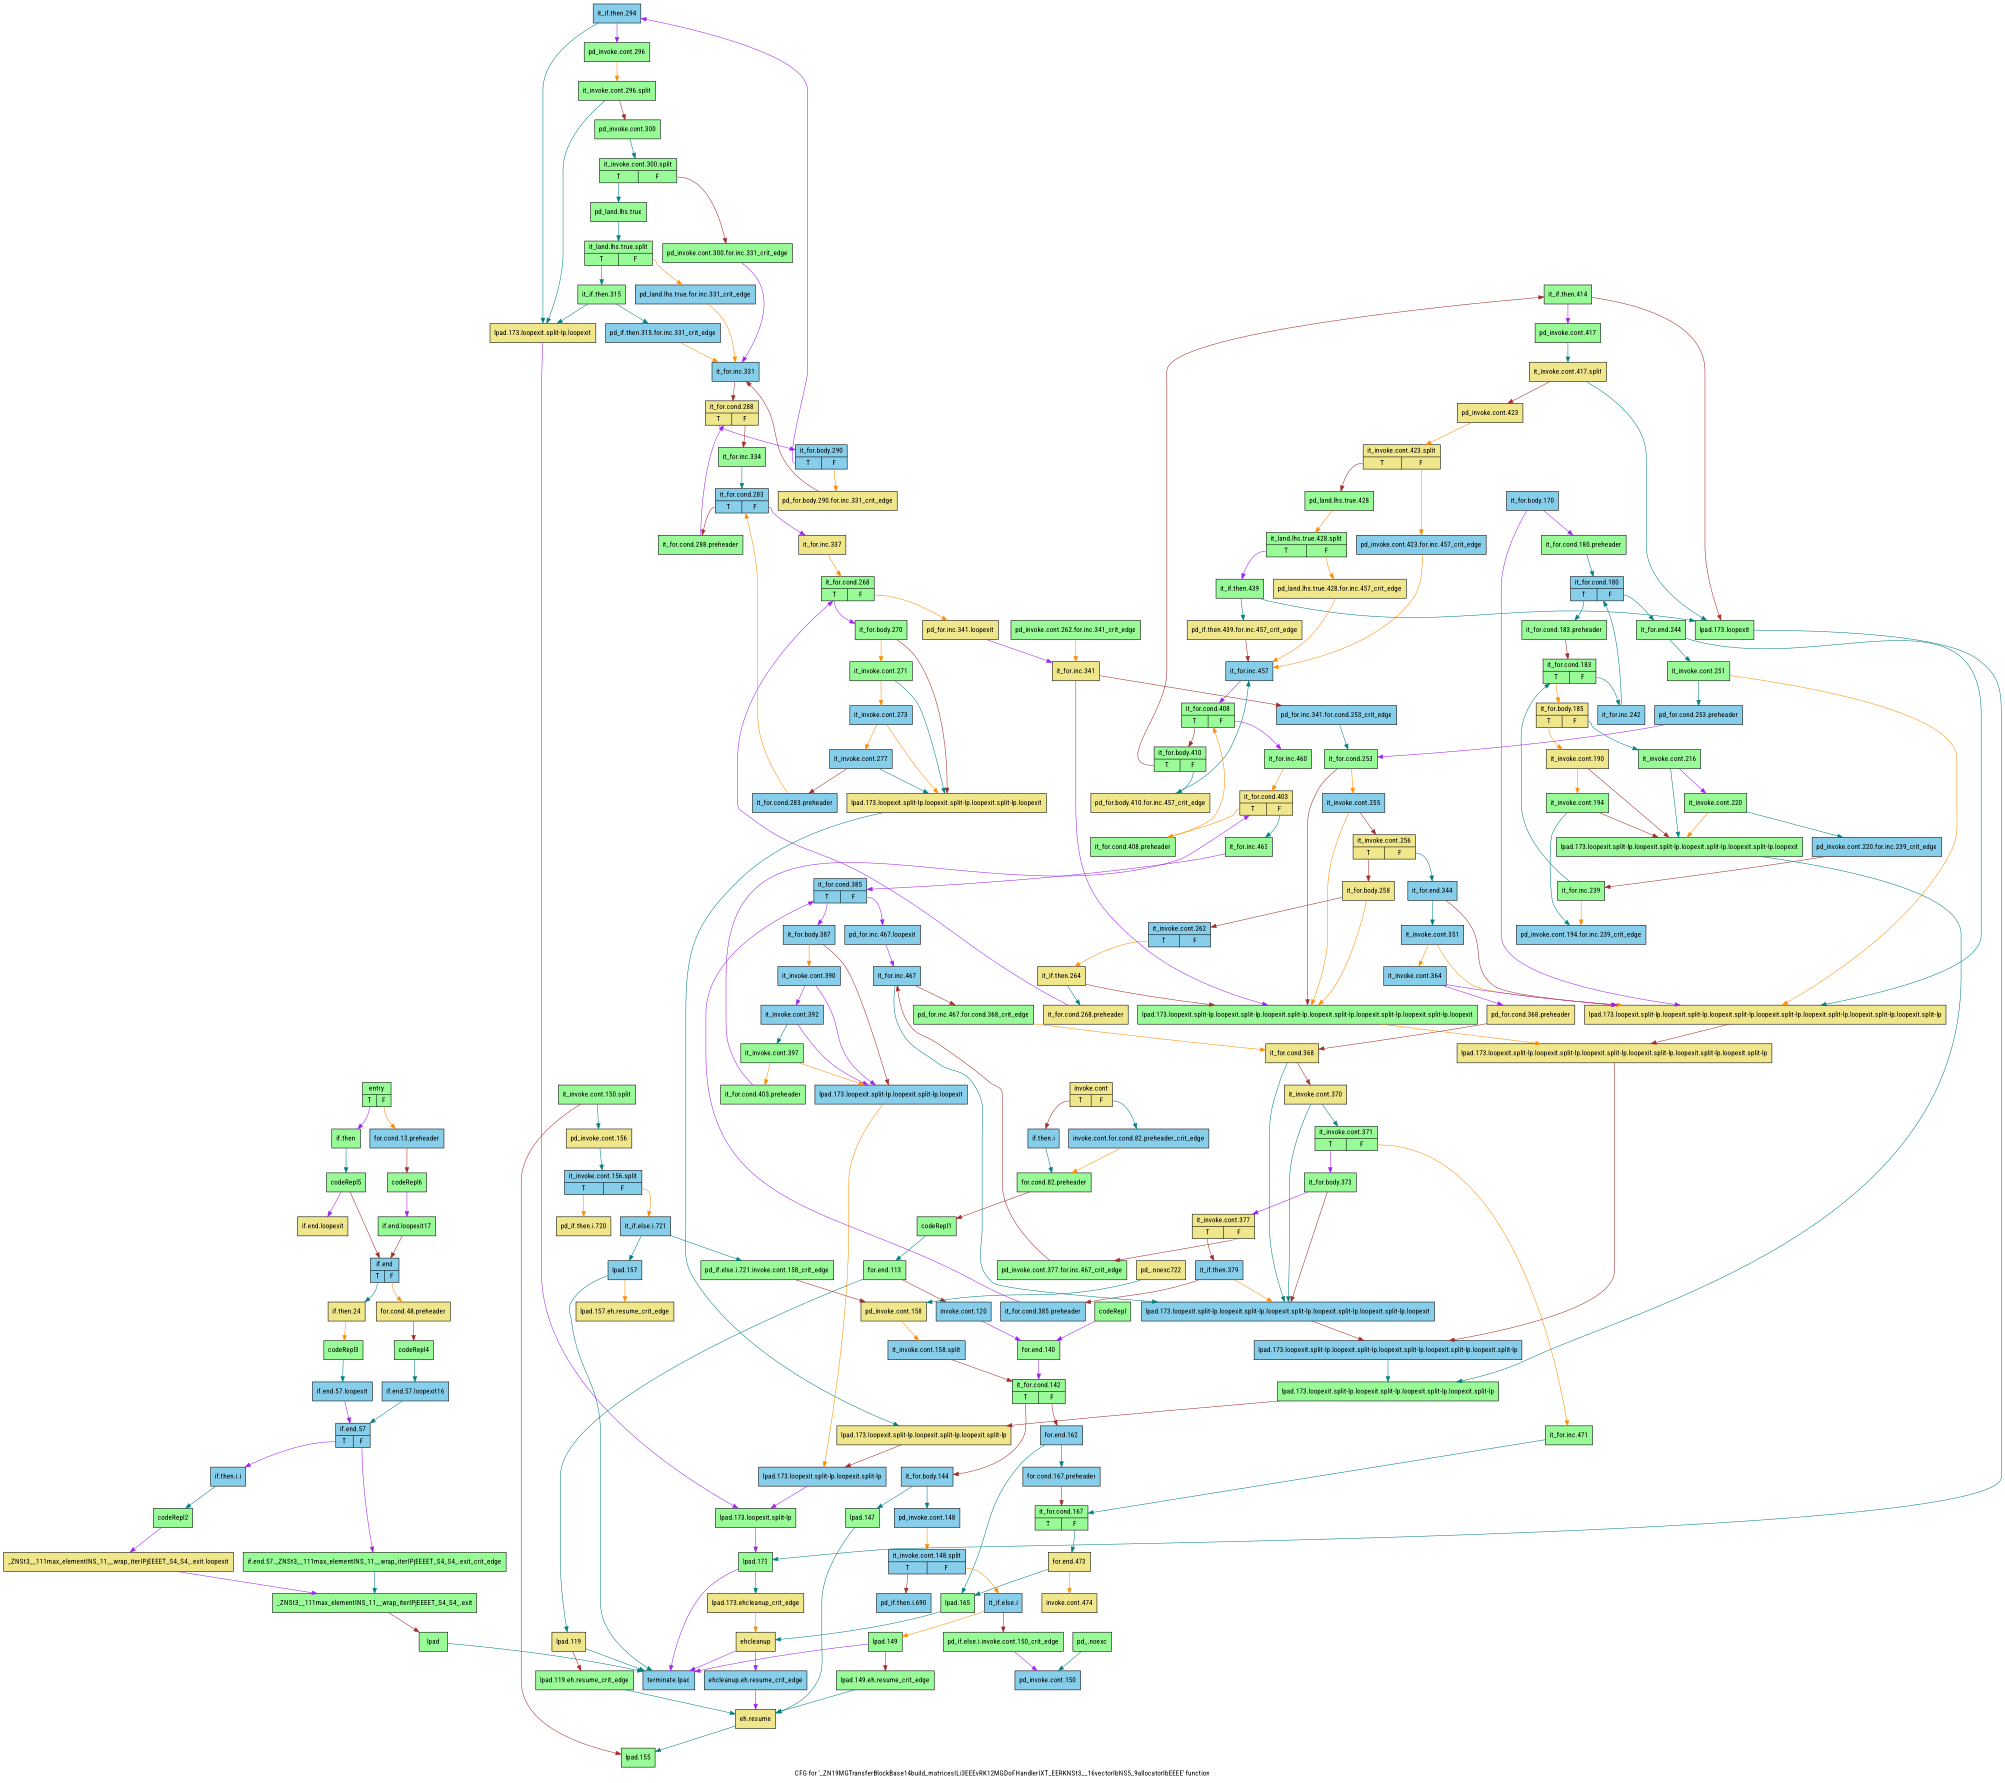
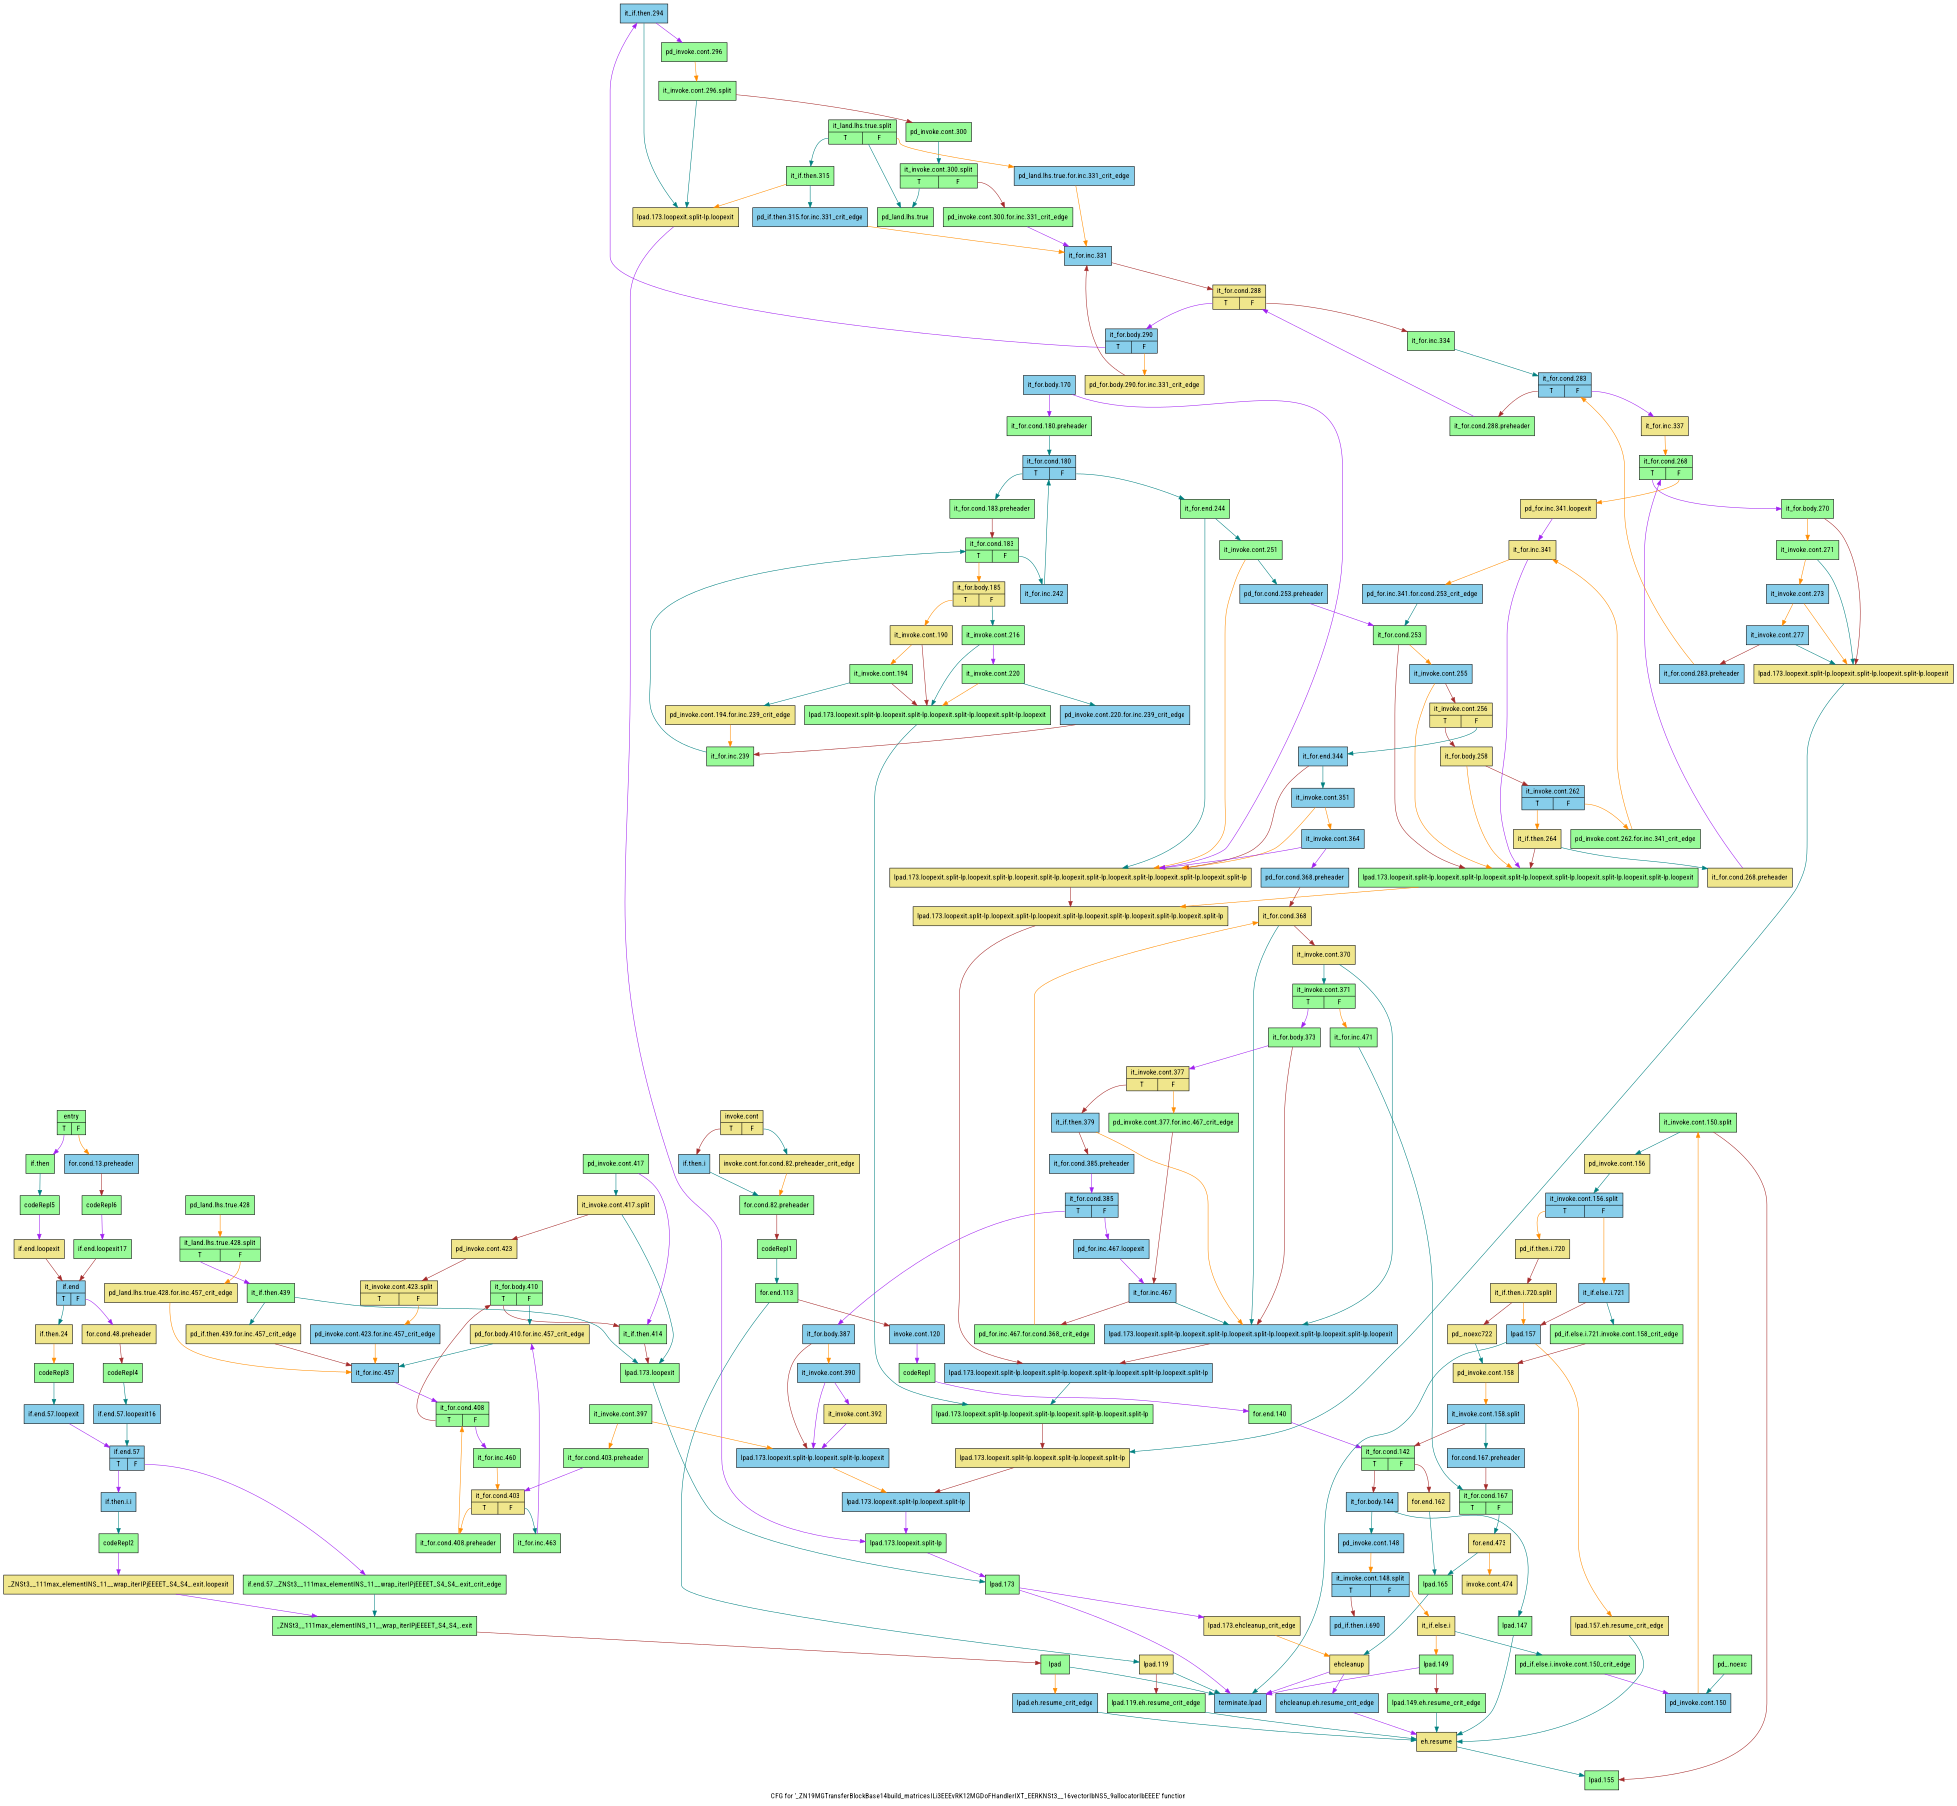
edge "pd_land.lhs.true" -> "it_land.lhs.true.split": reversed
edge "it_if.then.414" -> "pd_invoke.cont.417": reversed
edge "it_if.then.315" -> "lpad.173.loopexit.split-lp.loopexit": color teal -> darkorange
edge "pd_invoke.cont.423" -> "it_invoke.cont.423.split": color darkorange -> brown
edge "it_invoke.cont.423.split" -> "pd_land.lhs.true.428": removed
edge "it_for.inc.341" -> "pd_for.inc.341.for.cond.253_crit_edge": color brown -> darkorange
edge "it_invoke.cont.262" -> "pd_invoke.cont.262.for.inc.341_crit_edge": added
edge "it_for.inc.463" -> "it_for.cond.385": now "it_for.inc.463" -> "pd_for.body.410.for.inc.457_crit_edge"
edge "it_for.inc.239" -> "pd_invoke.cont.194.for.inc.239_crit_edge": reversed
node "pd_invoke.cont.194.for.inc.239_crit_edge": fillcolor skyblue -> khaki
node "it_invoke.cont.392": fillcolor skyblue -> khaki
node "pd_for.cond.368.preheader": fillcolor khaki -> skyblue
edge "it_invoke.cont.392" -> "it_invoke.cont.397": removed
node "invoke.cont.for.cond.82.preheader_crit_edge": fillcolor skyblue -> khaki
edge "codeRepl5" -> "if.end": now "if.end.loopexit" -> "if.end"
edge "it_if.else.i.721" -> "lpad.157": color teal -> brown
edge "it_invoke.cont.377" -> "pd_invoke.cont.377.for.inc.467_crit_edge": color brown -> darkorange
edge "if.end" -> "for.cond.48.preheader": color darkorange -> purple
node "it_if.then.i.720.split": added
edge "invoke.cont.120" -> "for.end.140": now "invoke.cont.120" -> "codeRepl"
edge "pd_invoke.cont.150" -> "it_invoke.cont.150.split": added
node "for.end.162": fillcolor skyblue -> khaki
edge "for.end.162" -> "for.cond.167.preheader": now "it_invoke.cont.158.split" -> "for.cond.167.preheader"
edge "lpad.173" -> "lpad.173.ehcleanup_crit_edge": color teal -> purple
node "it_if.else.i": fillcolor skyblue -> khaki
edge "it_if.else.i" -> "pd_if.else.i.invoke.cont.150_crit_edge": color brown -> teal
node "lpad.eh.resume_crit_edge": added
edge "lpad.157.eh.resume_crit_edge" -> "eh.resume": added
